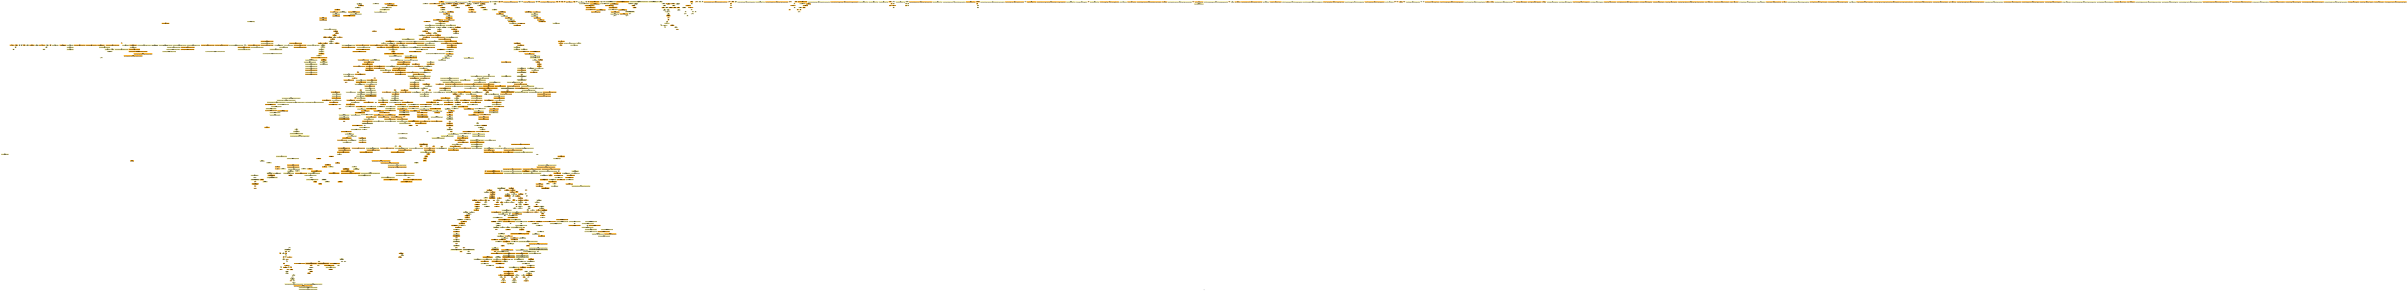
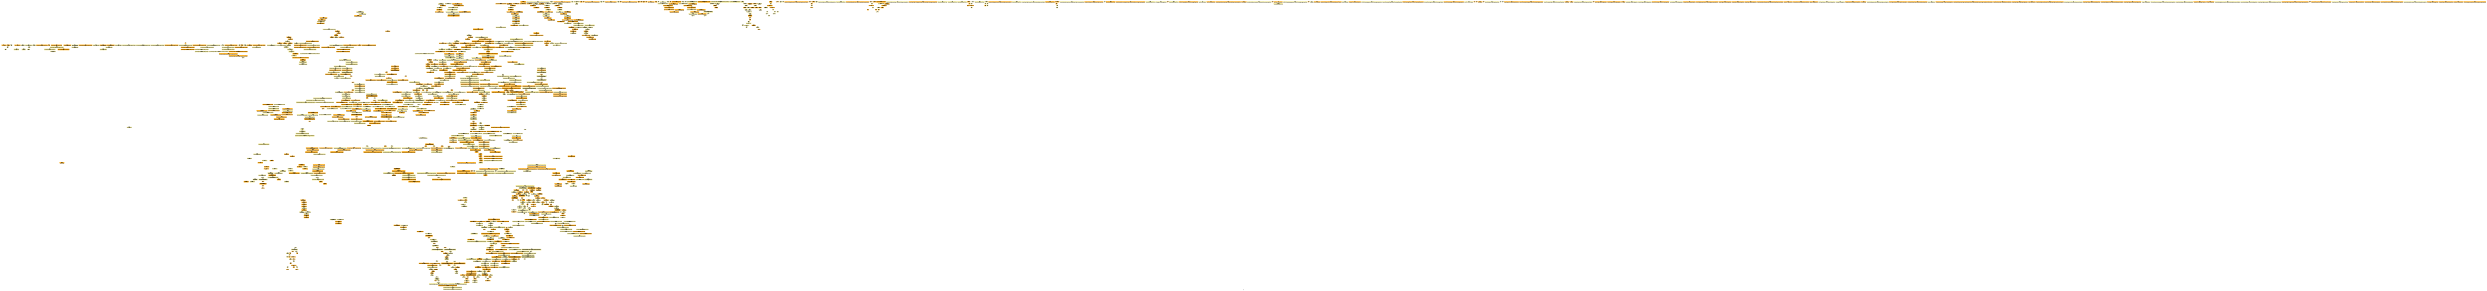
node "NodeID: 516": removed
